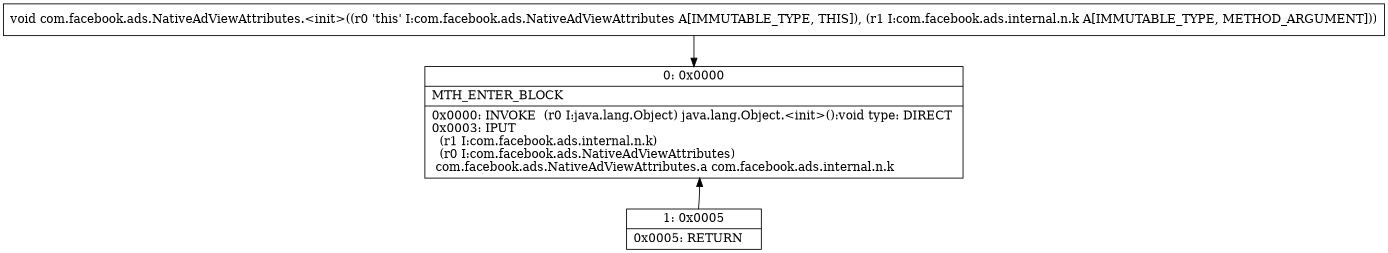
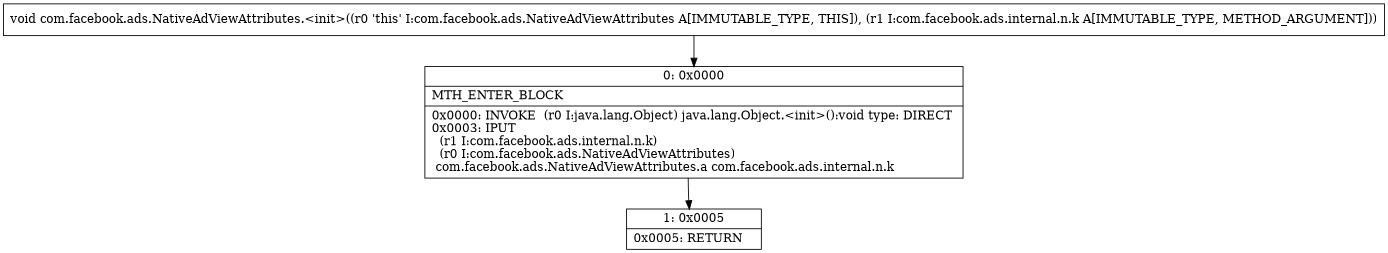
edge "1: 0x0005" -> "0: 0x0000": reversed
